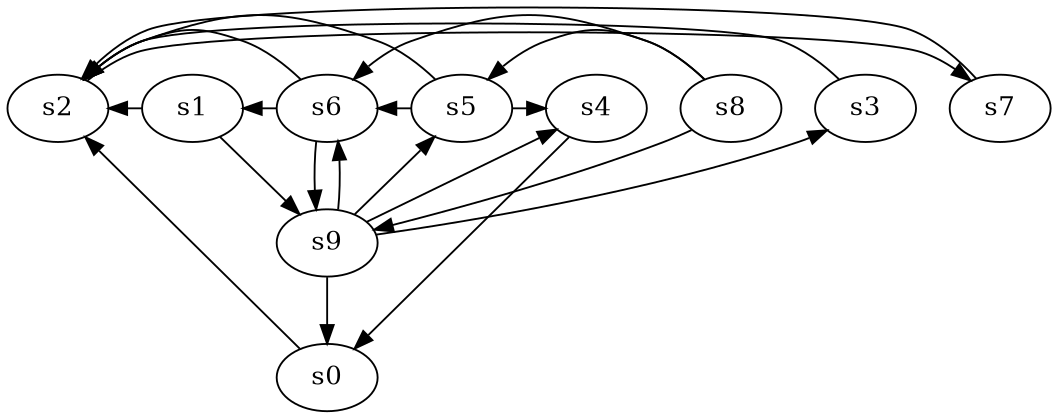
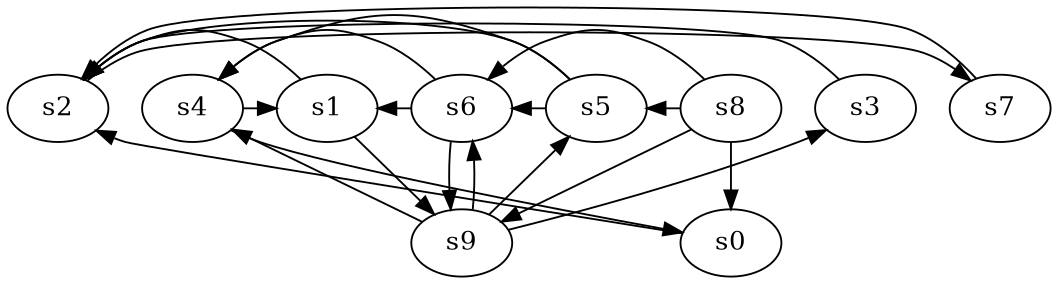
edge "s6" -> "s2": now "s6" -> "s4"
edge "s4" -> "s1": added
edge "s9" -> "s0": now "s8" -> "s0"
